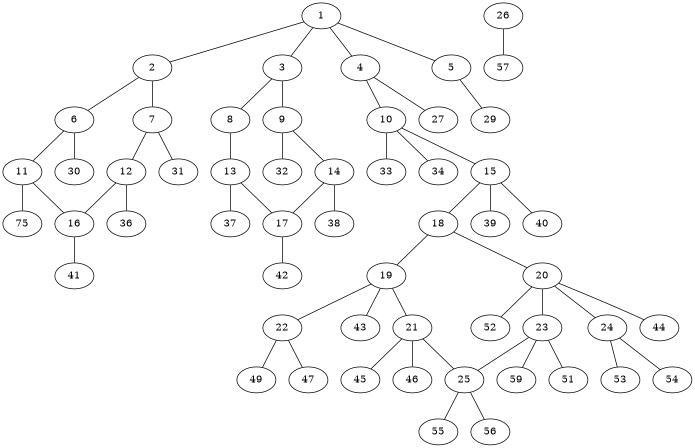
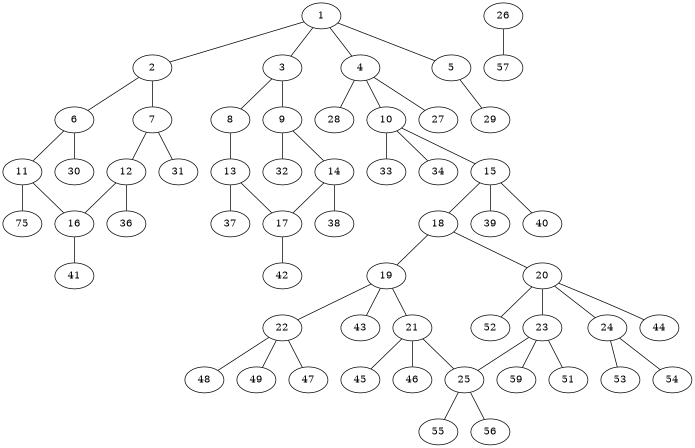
node "28": added
node "48": added
